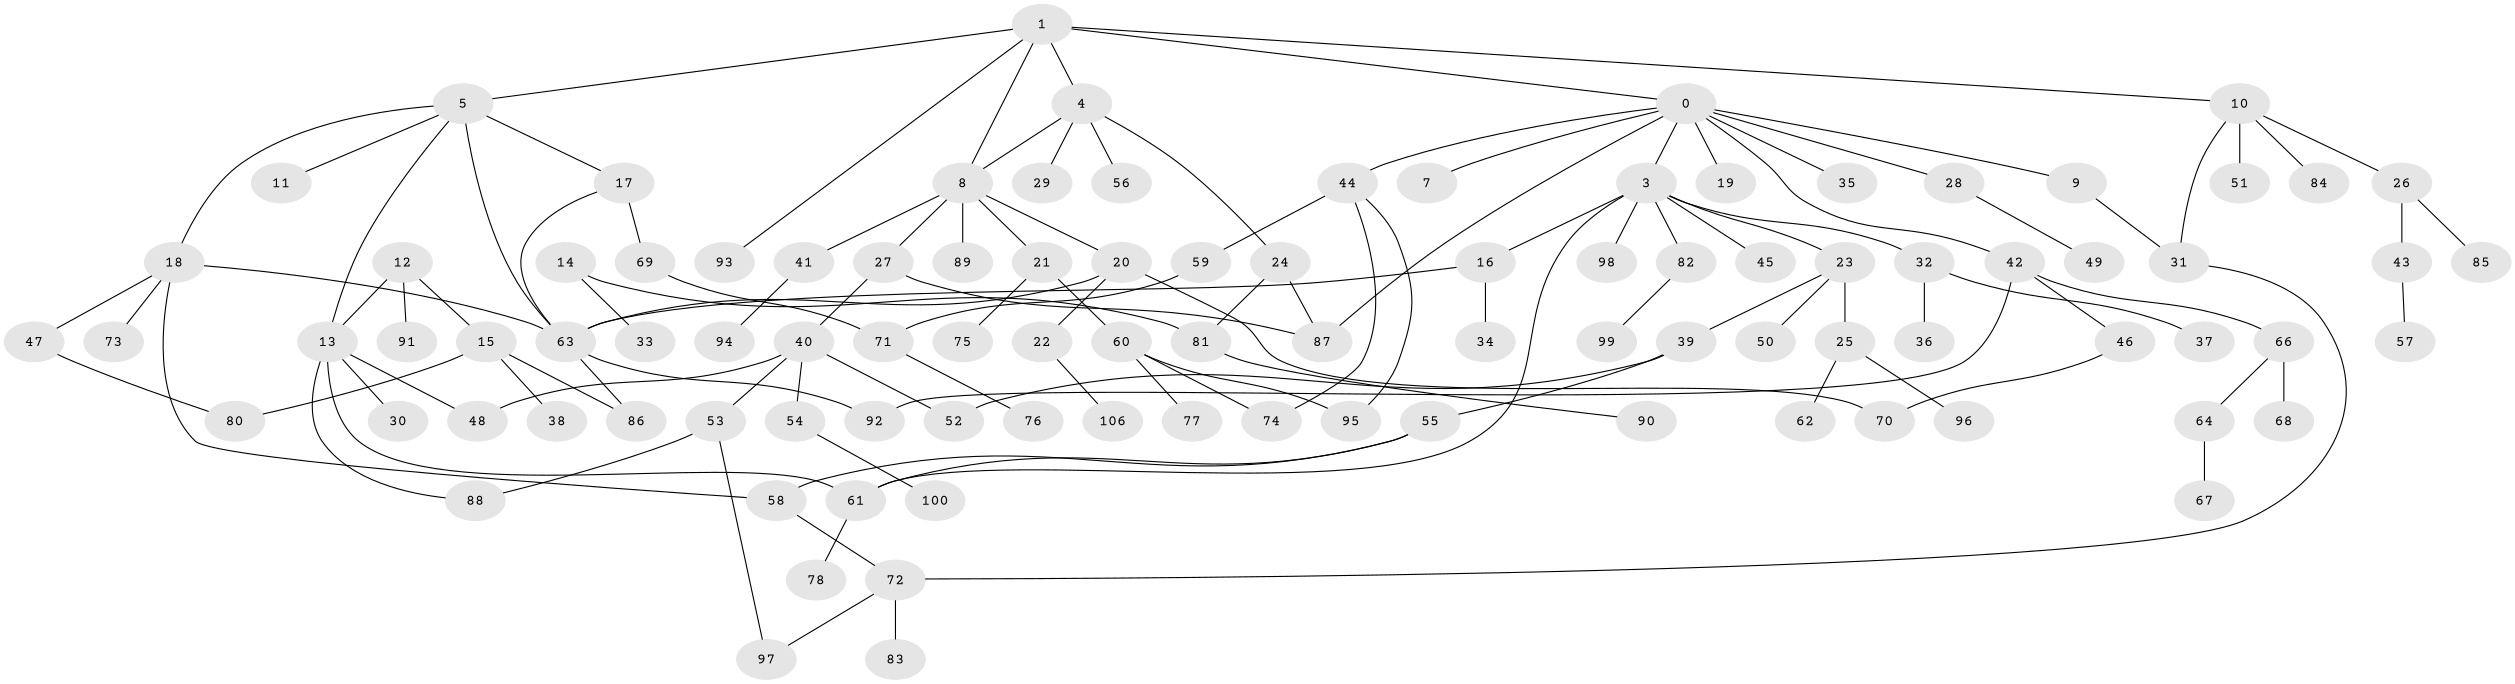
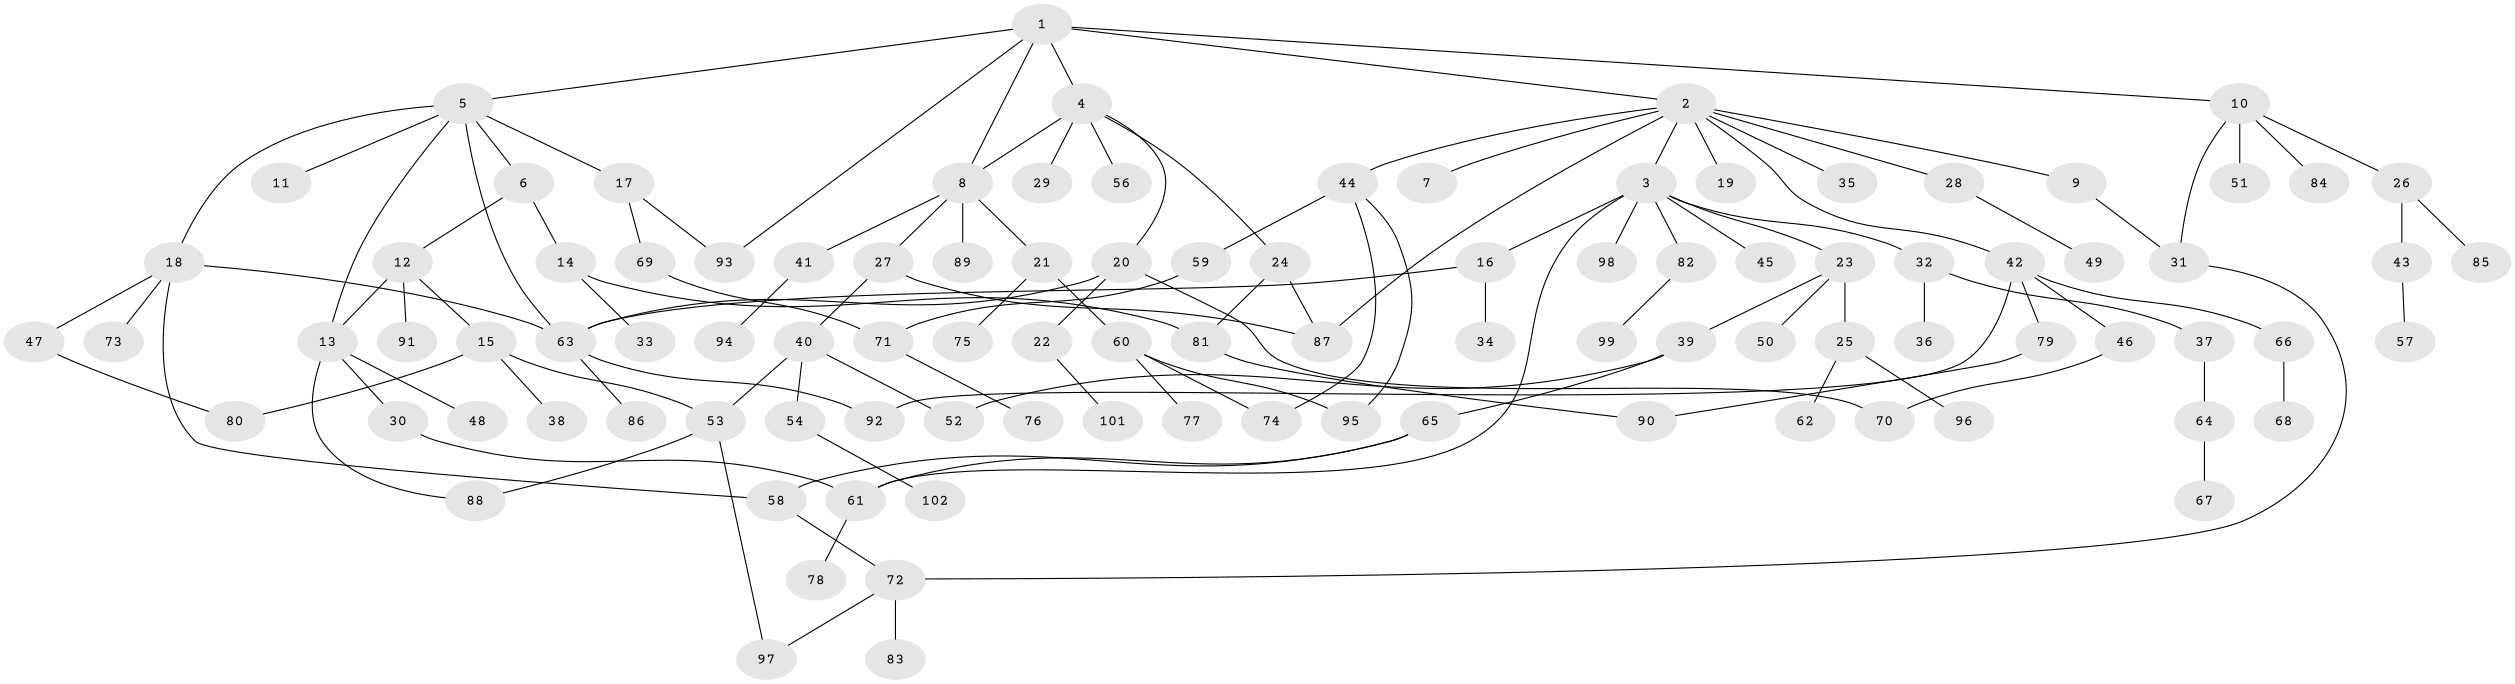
node "0": label "0" -> "2"
node "6": added
edge "8" -- "20": now "4" -- "20"
edge "17" -- "63": now "17" -- "93"
node "79": added
edge "66" -- "64": now "37" -- "64"
edge "15" -- "86": now "15" -- "53"
edge "40" -- "48": removed
node "106": label "106" -> "101"
node "55": label "55" -> "65"
edge "13" -- "61": now "30" -- "61"
node "100": label "100" -> "102"
